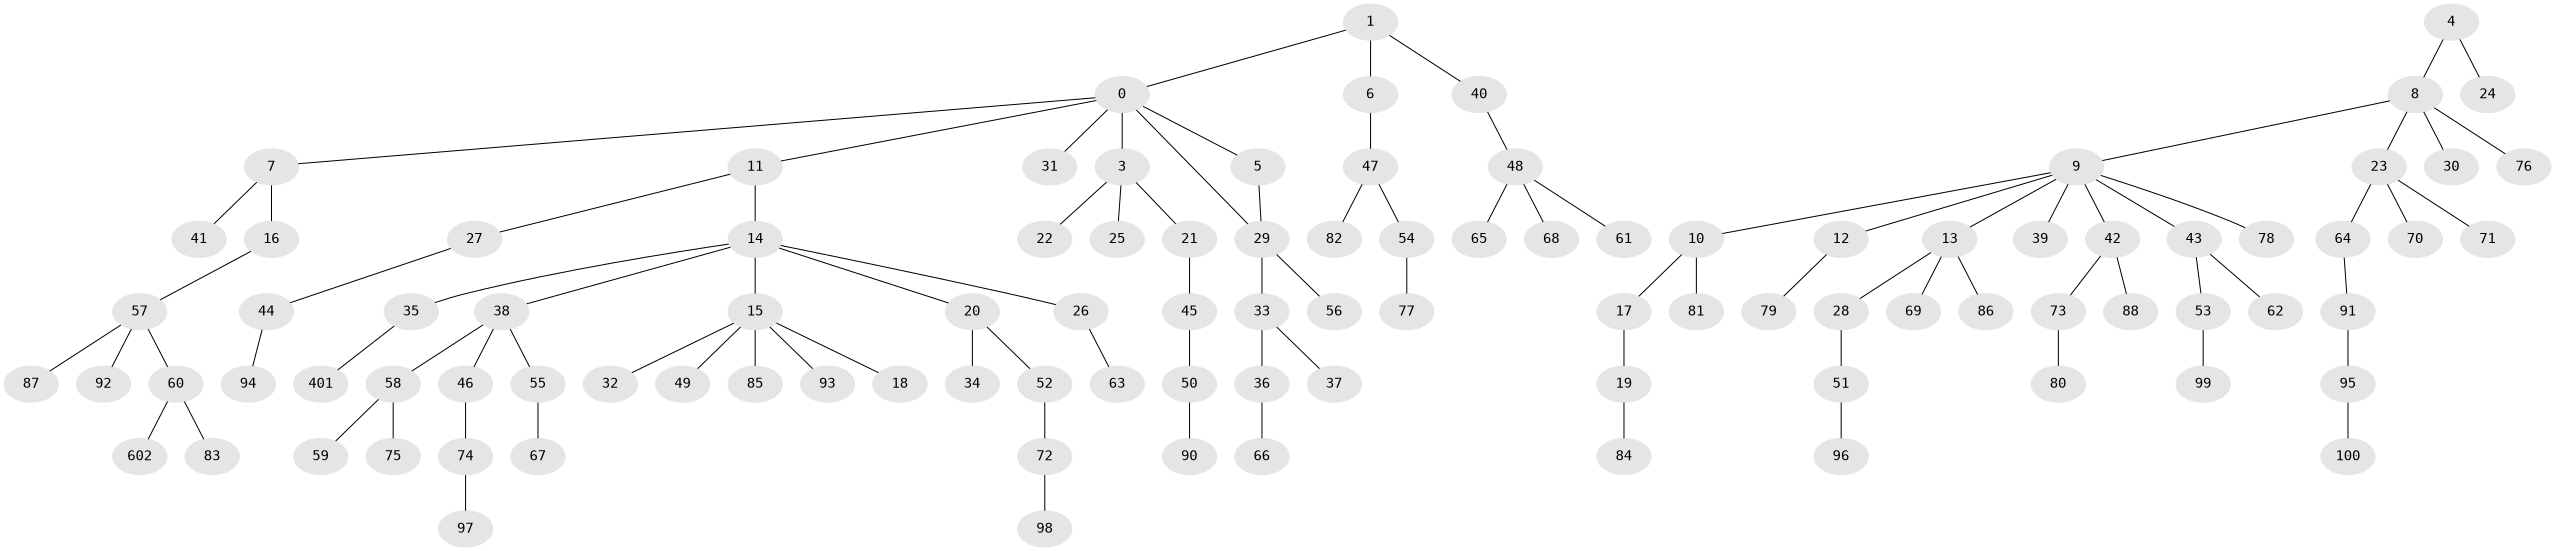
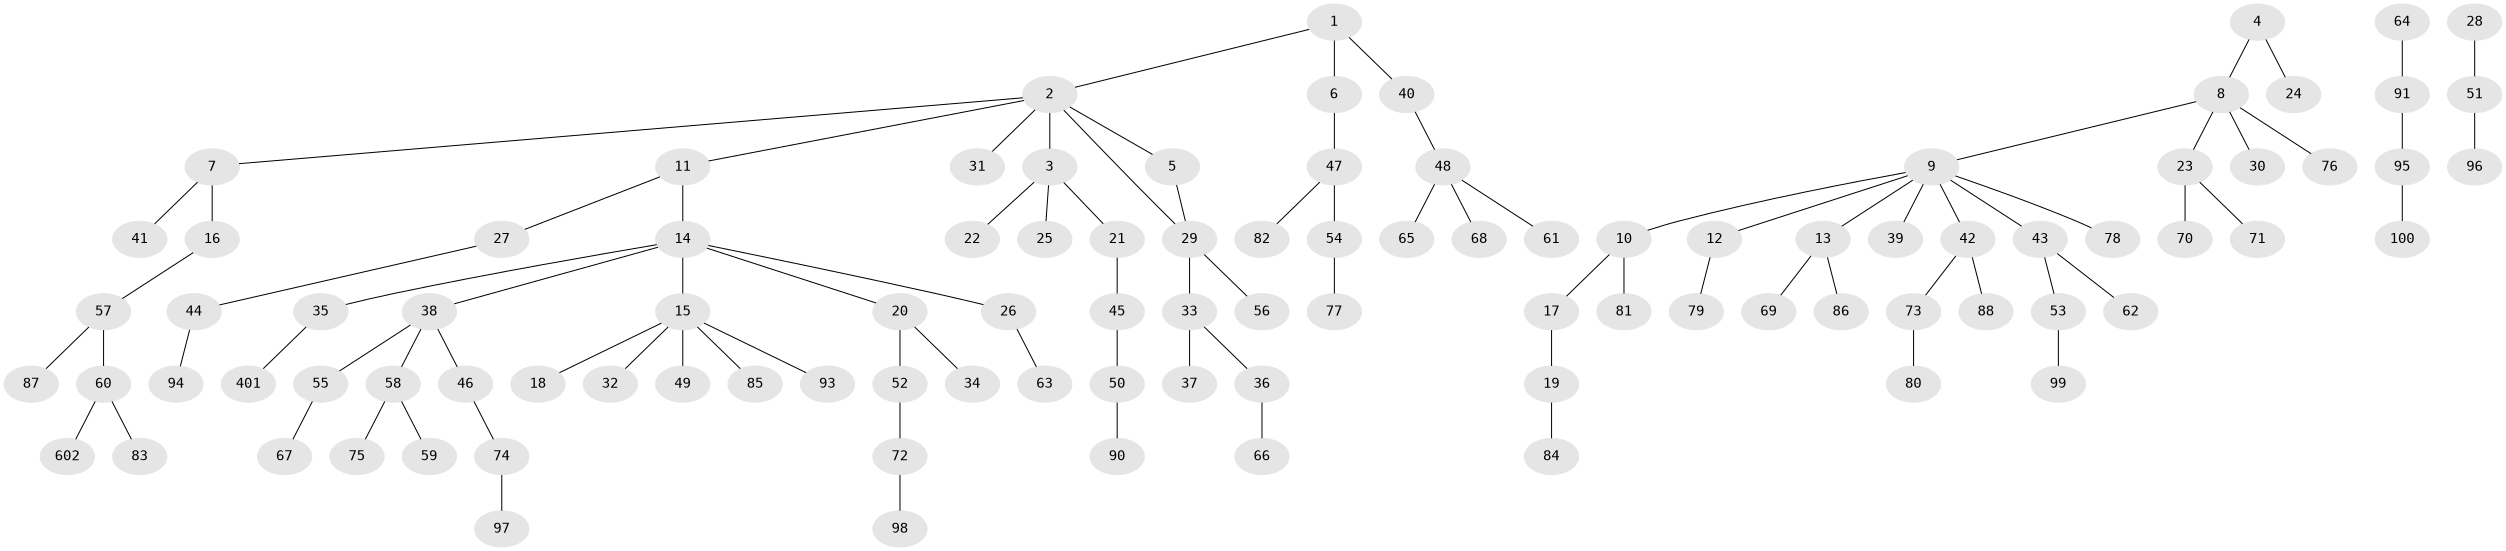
node "0": label "0" -> "2"
edge "23" -- "64": removed
edge "13" -- "28": removed
node "92": removed
